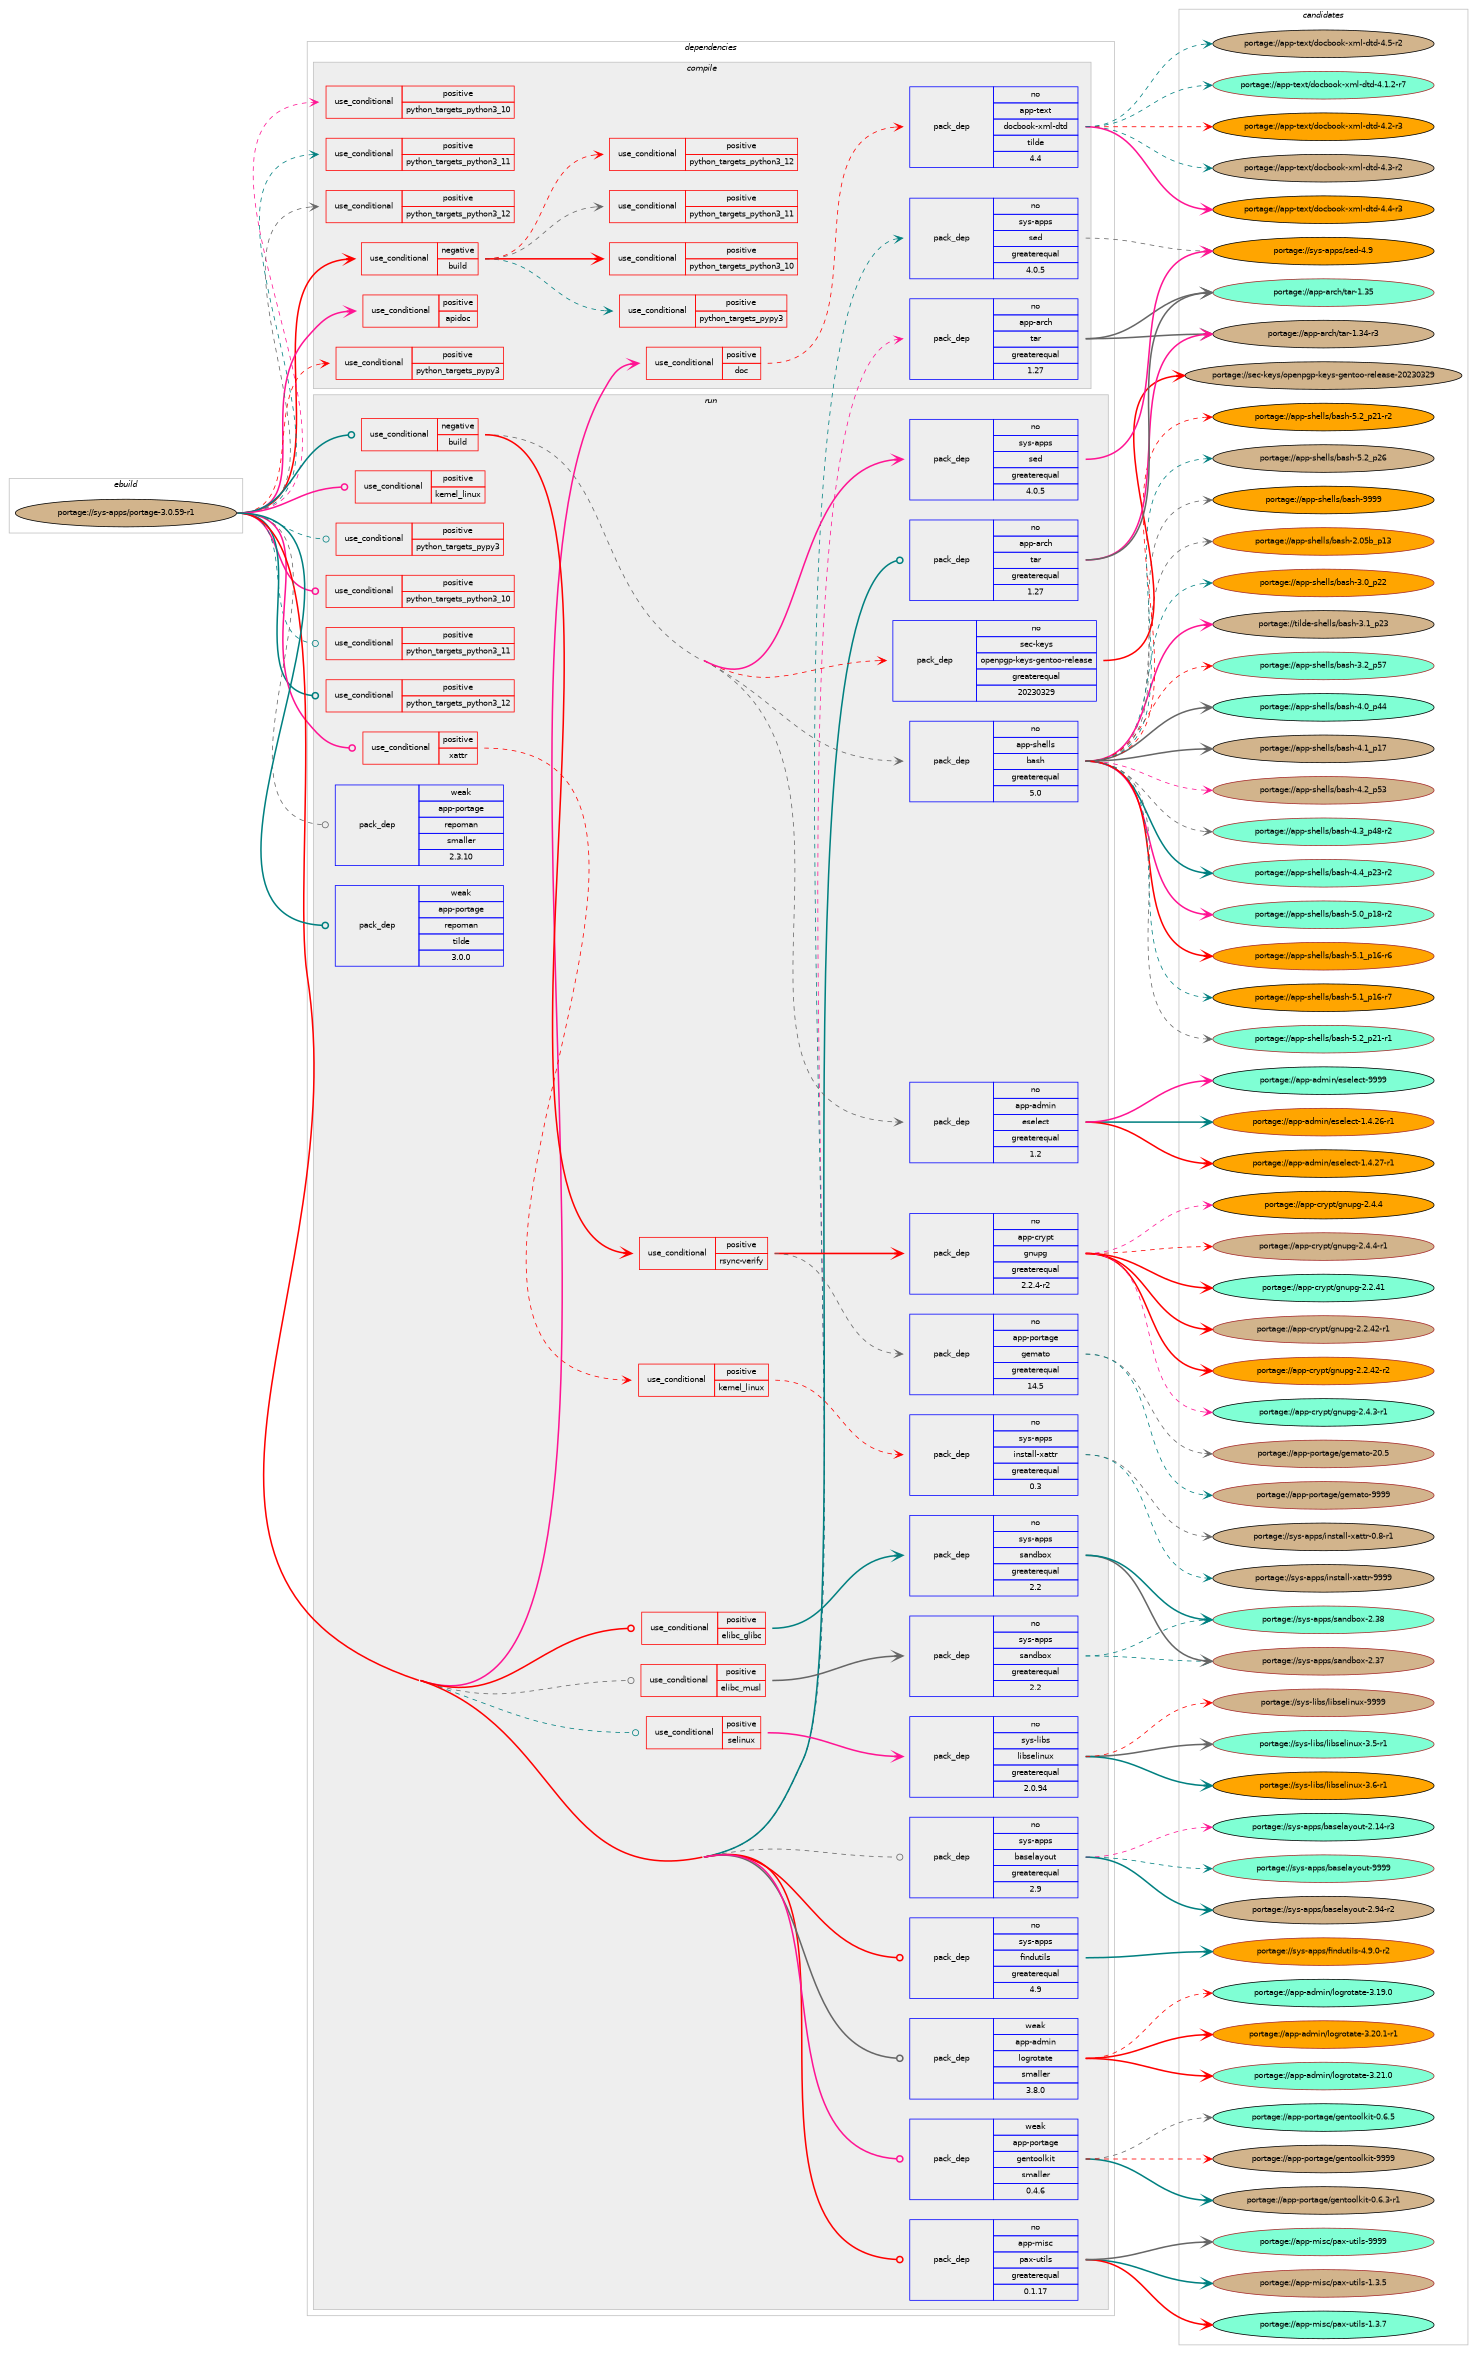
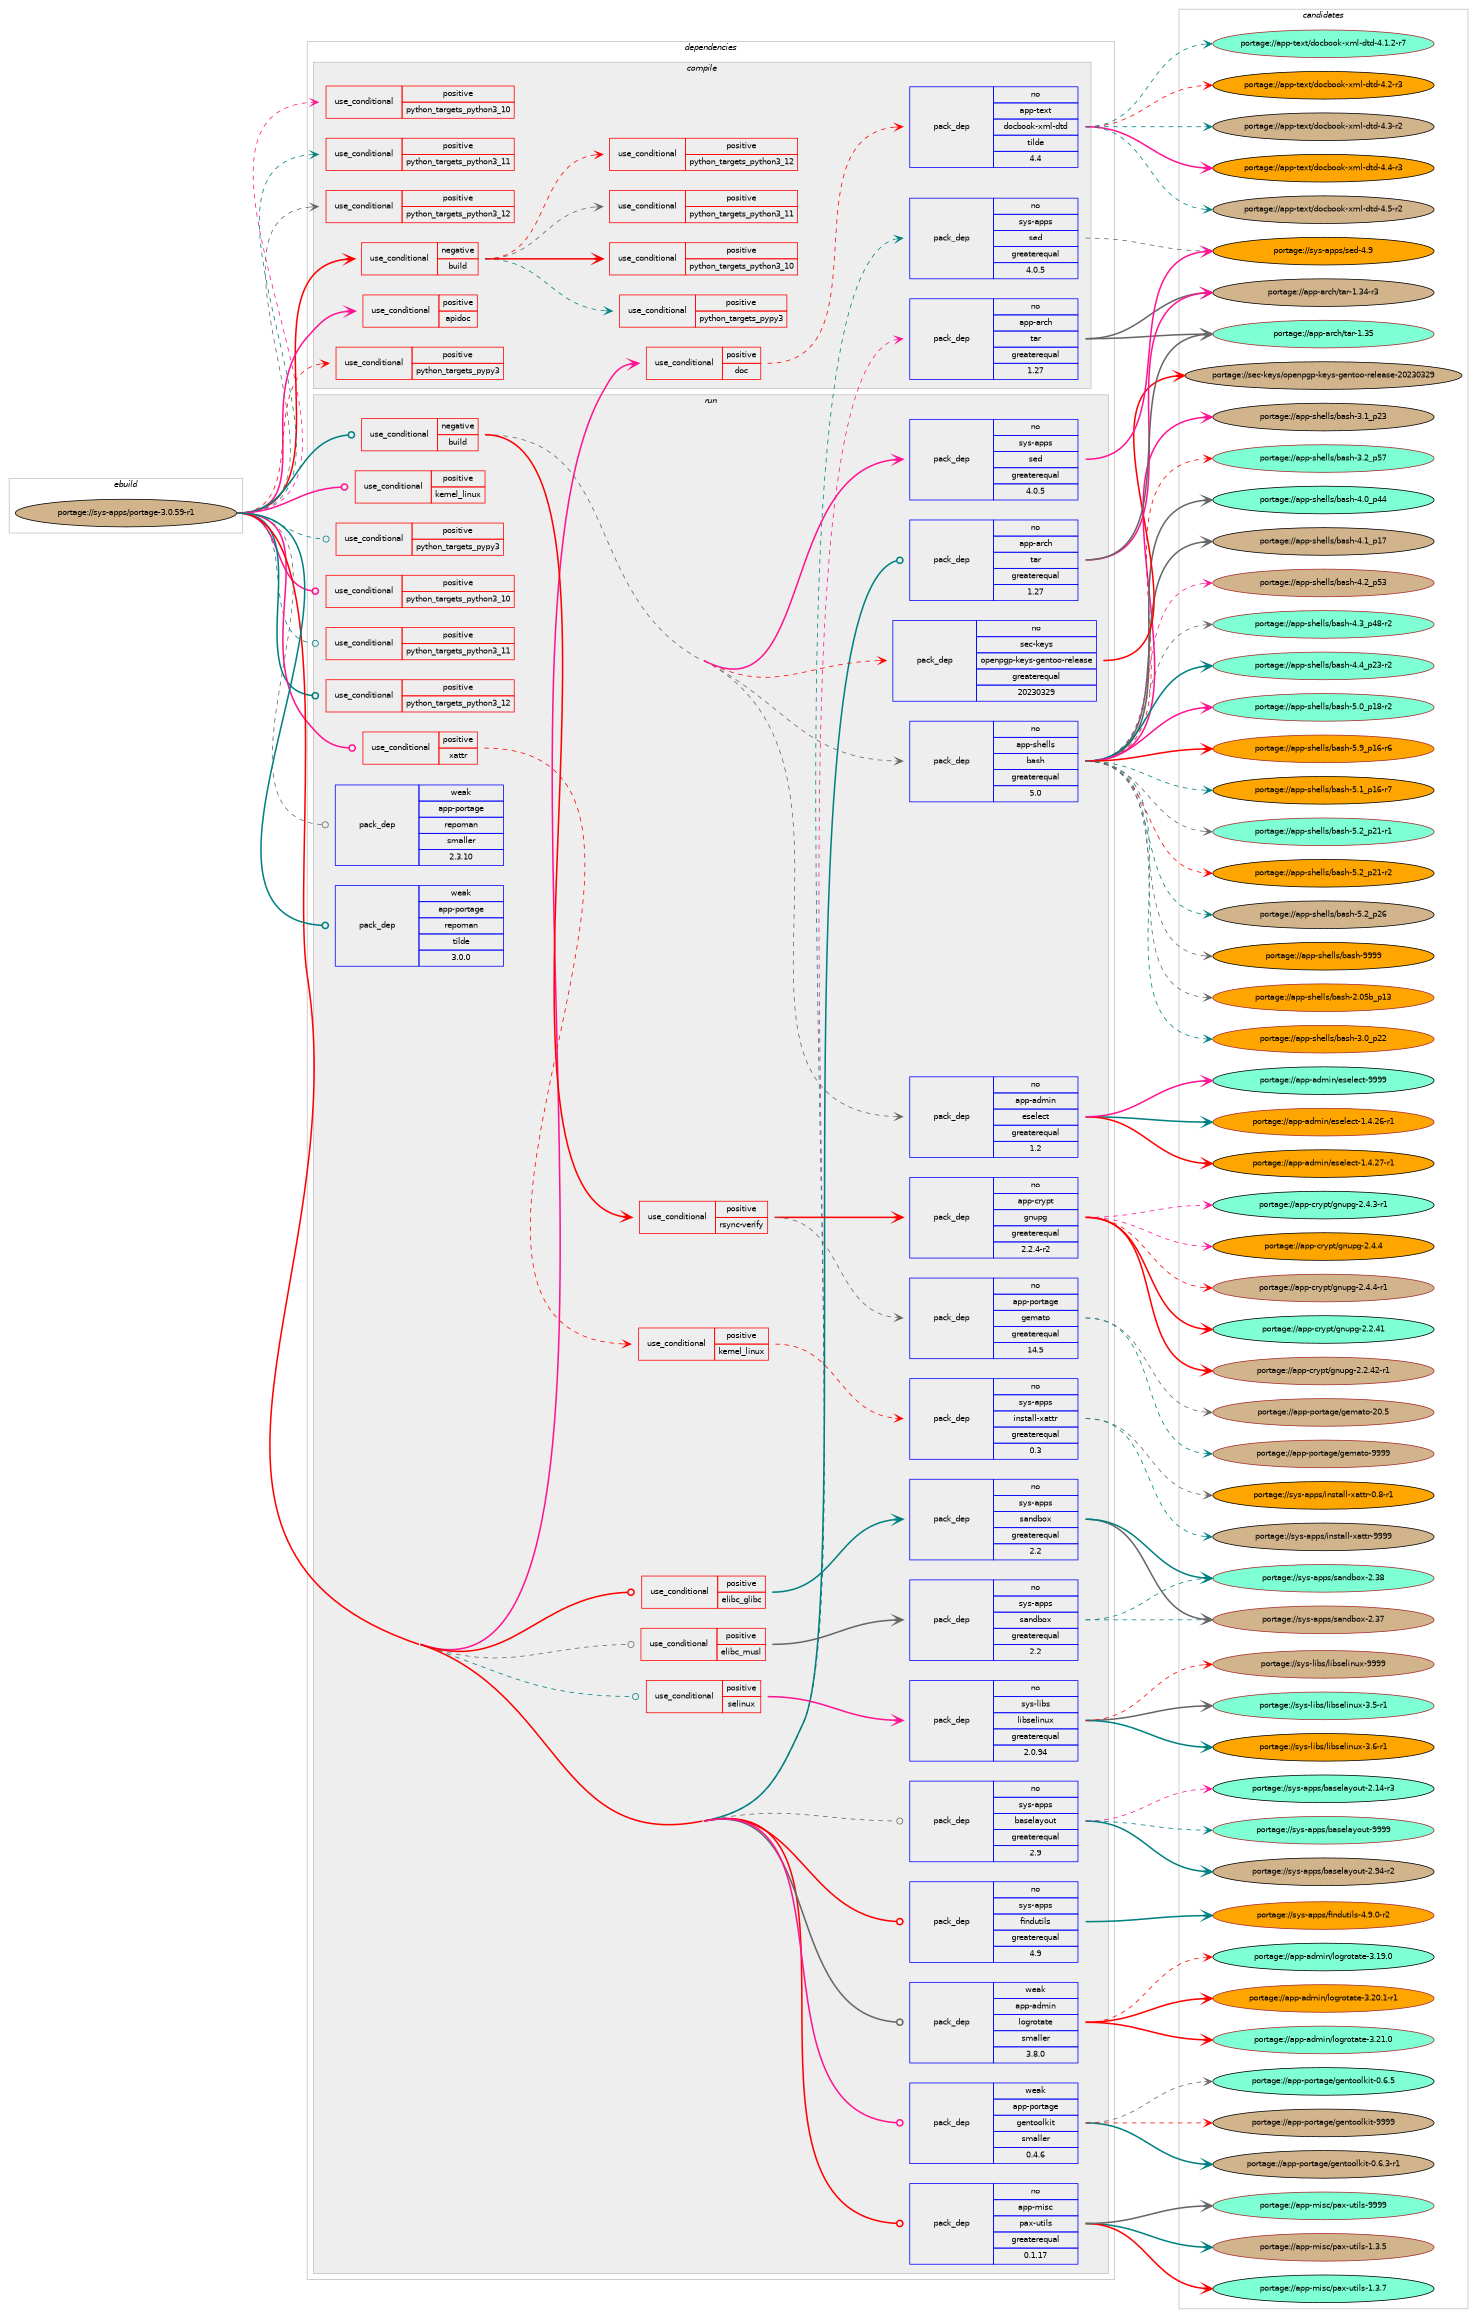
node "portage://tilde-shells/bash-3.1_p23": label "portage://tilde-shells/bash-3.1_p23" -> "portage://app-shells/bash-3.1_p23"
node "portage://app-shells/bash-5.1_p16-r6": label "portage://app-shells/bash-5.1_p16-r6" -> "portage://app-shells/bash-5.9_p16-r6"
node "portage://app-crypt/gnupg-2.2.42-r2": removed
node "portage://sys-apps/install-xattr-0.8-r1": fillcolor tan -> orange
